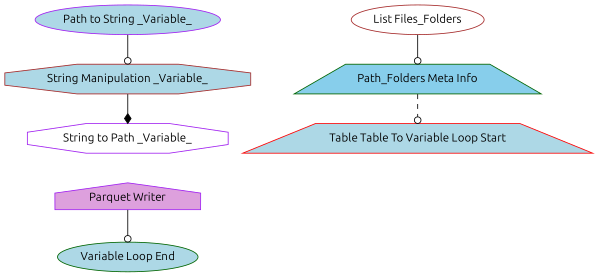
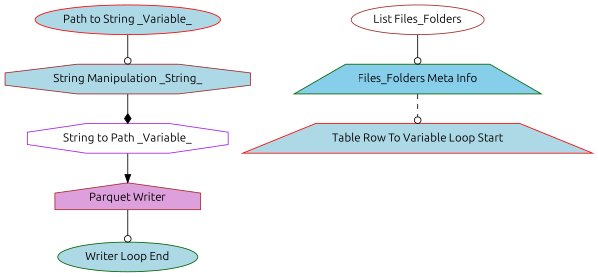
node "Path to String _Variable_": color purple -> red
node "String Manipulation _Variable_": label "String Manipulation _Variable_" -> "String Manipulation _String_"
node "Path_Folders Meta Info": label "Path_Folders Meta Info" -> "Files_Folders Meta Info"
node "Table Table To Variable Loop Start": label "Table Table To Variable Loop Start" -> "Table Row To Variable Loop Start"
edge "String to Path _Variable_" -> "Parquet Writer": added
node "Parquet Writer": color purple -> brown
node "Variable Loop End": label "Variable Loop End" -> "Writer Loop End"
